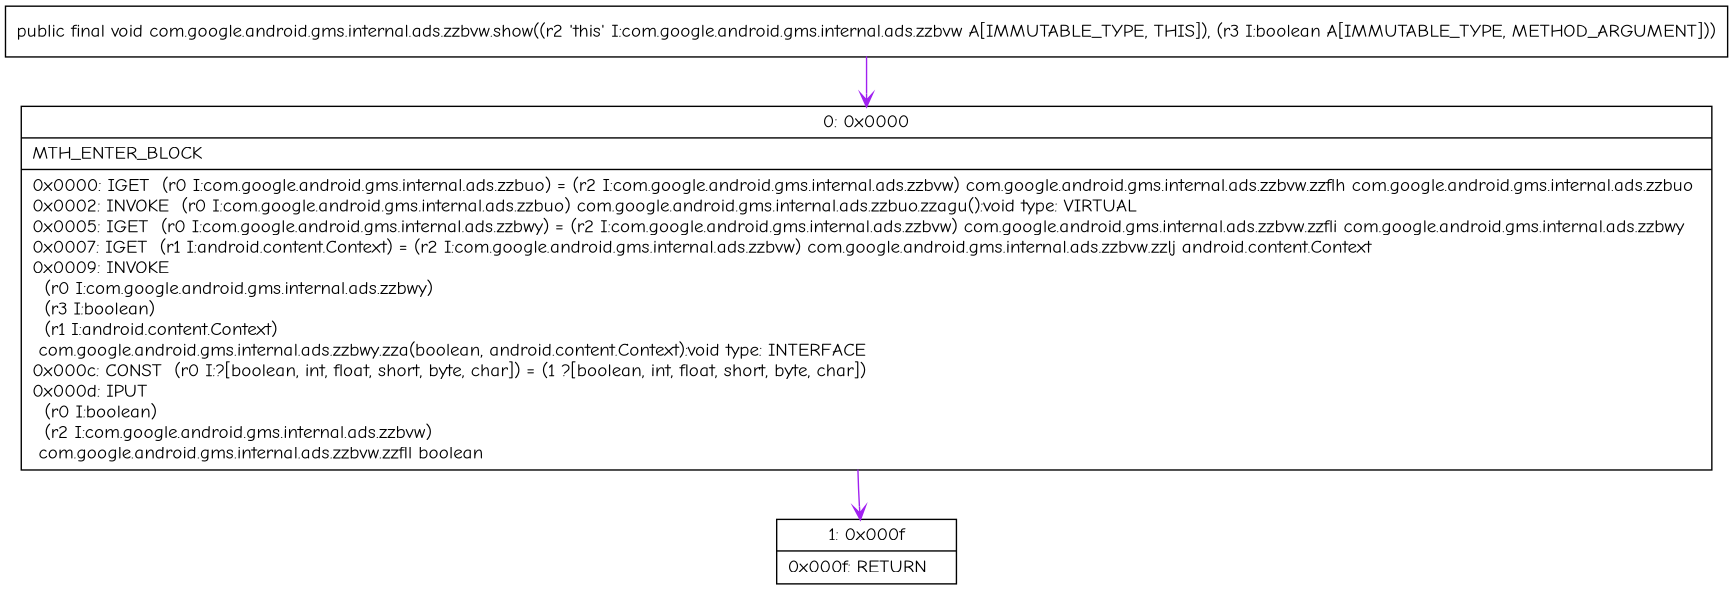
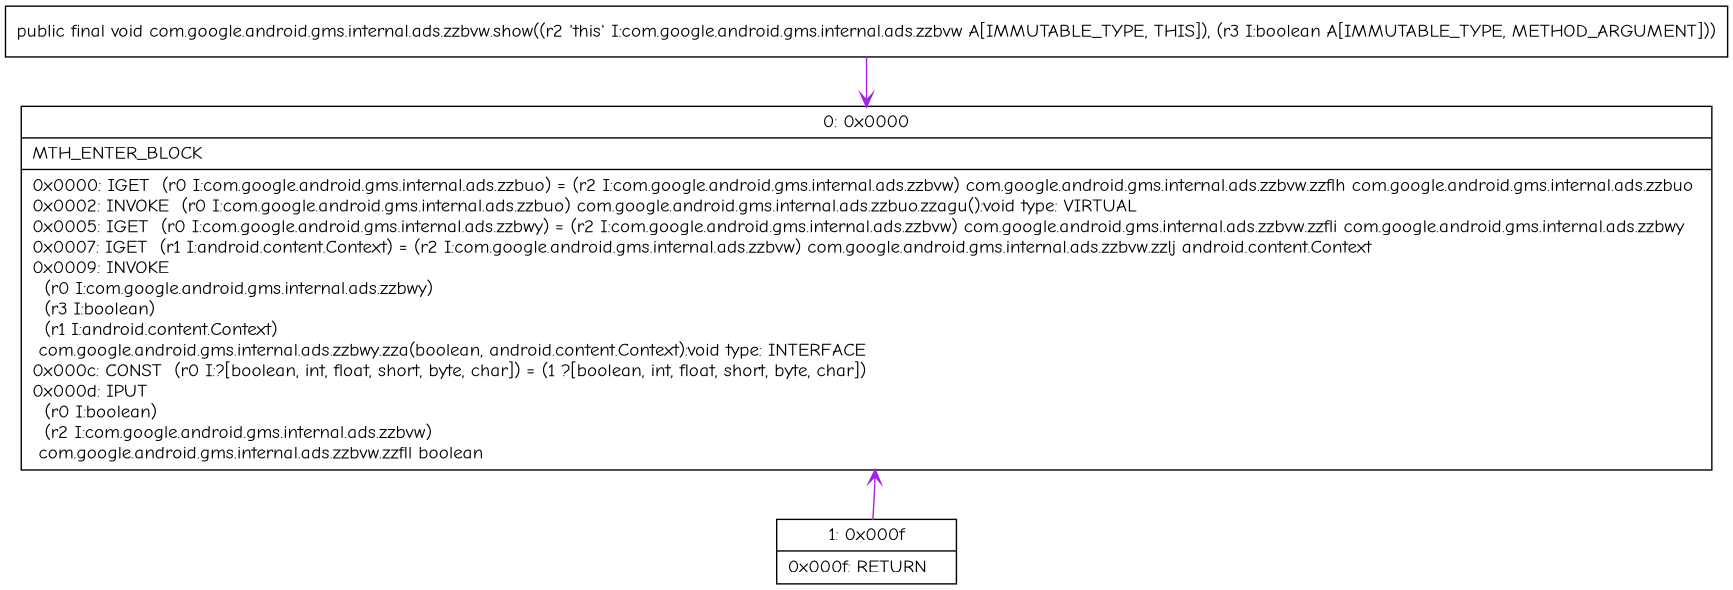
edge "0: 0x0000" -> "1: 0x000f": reversed
